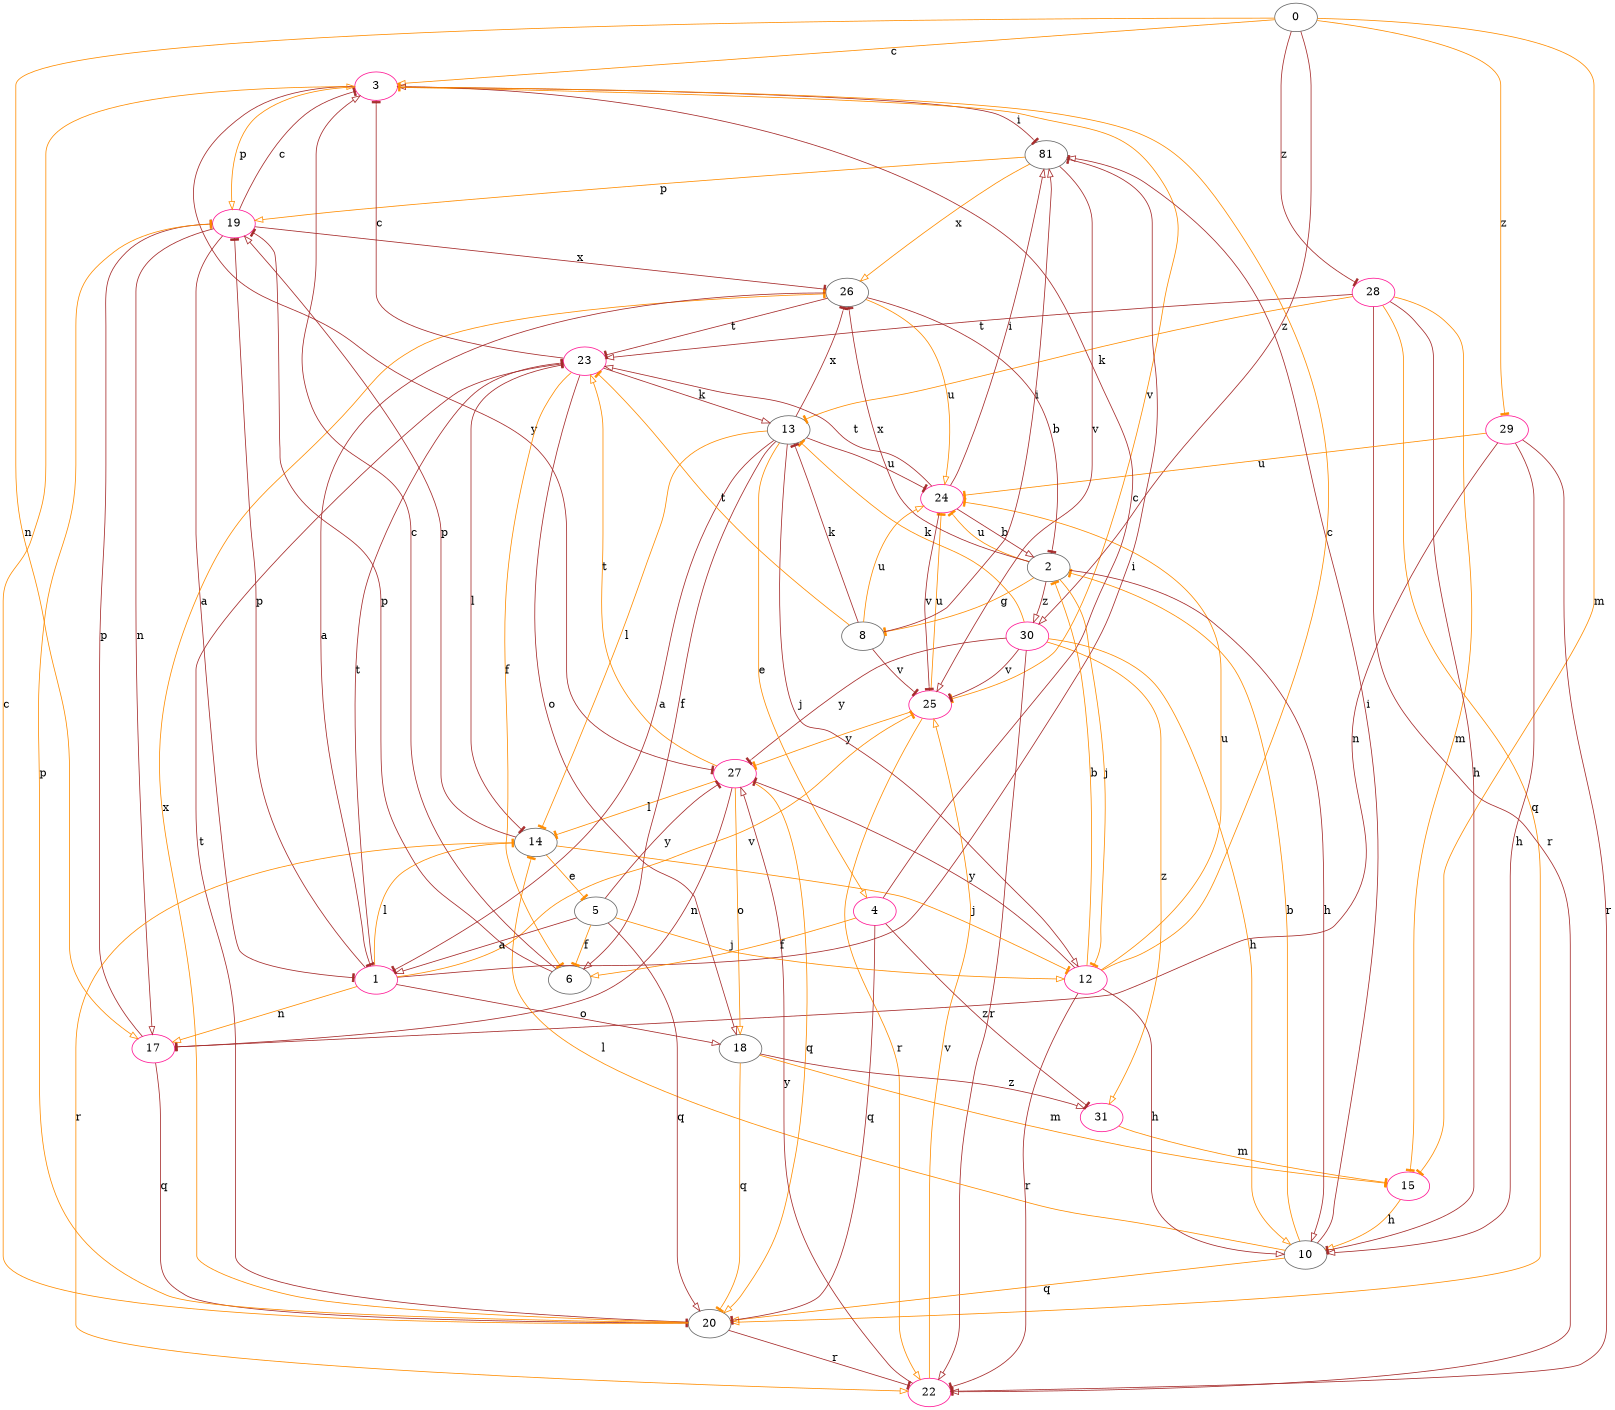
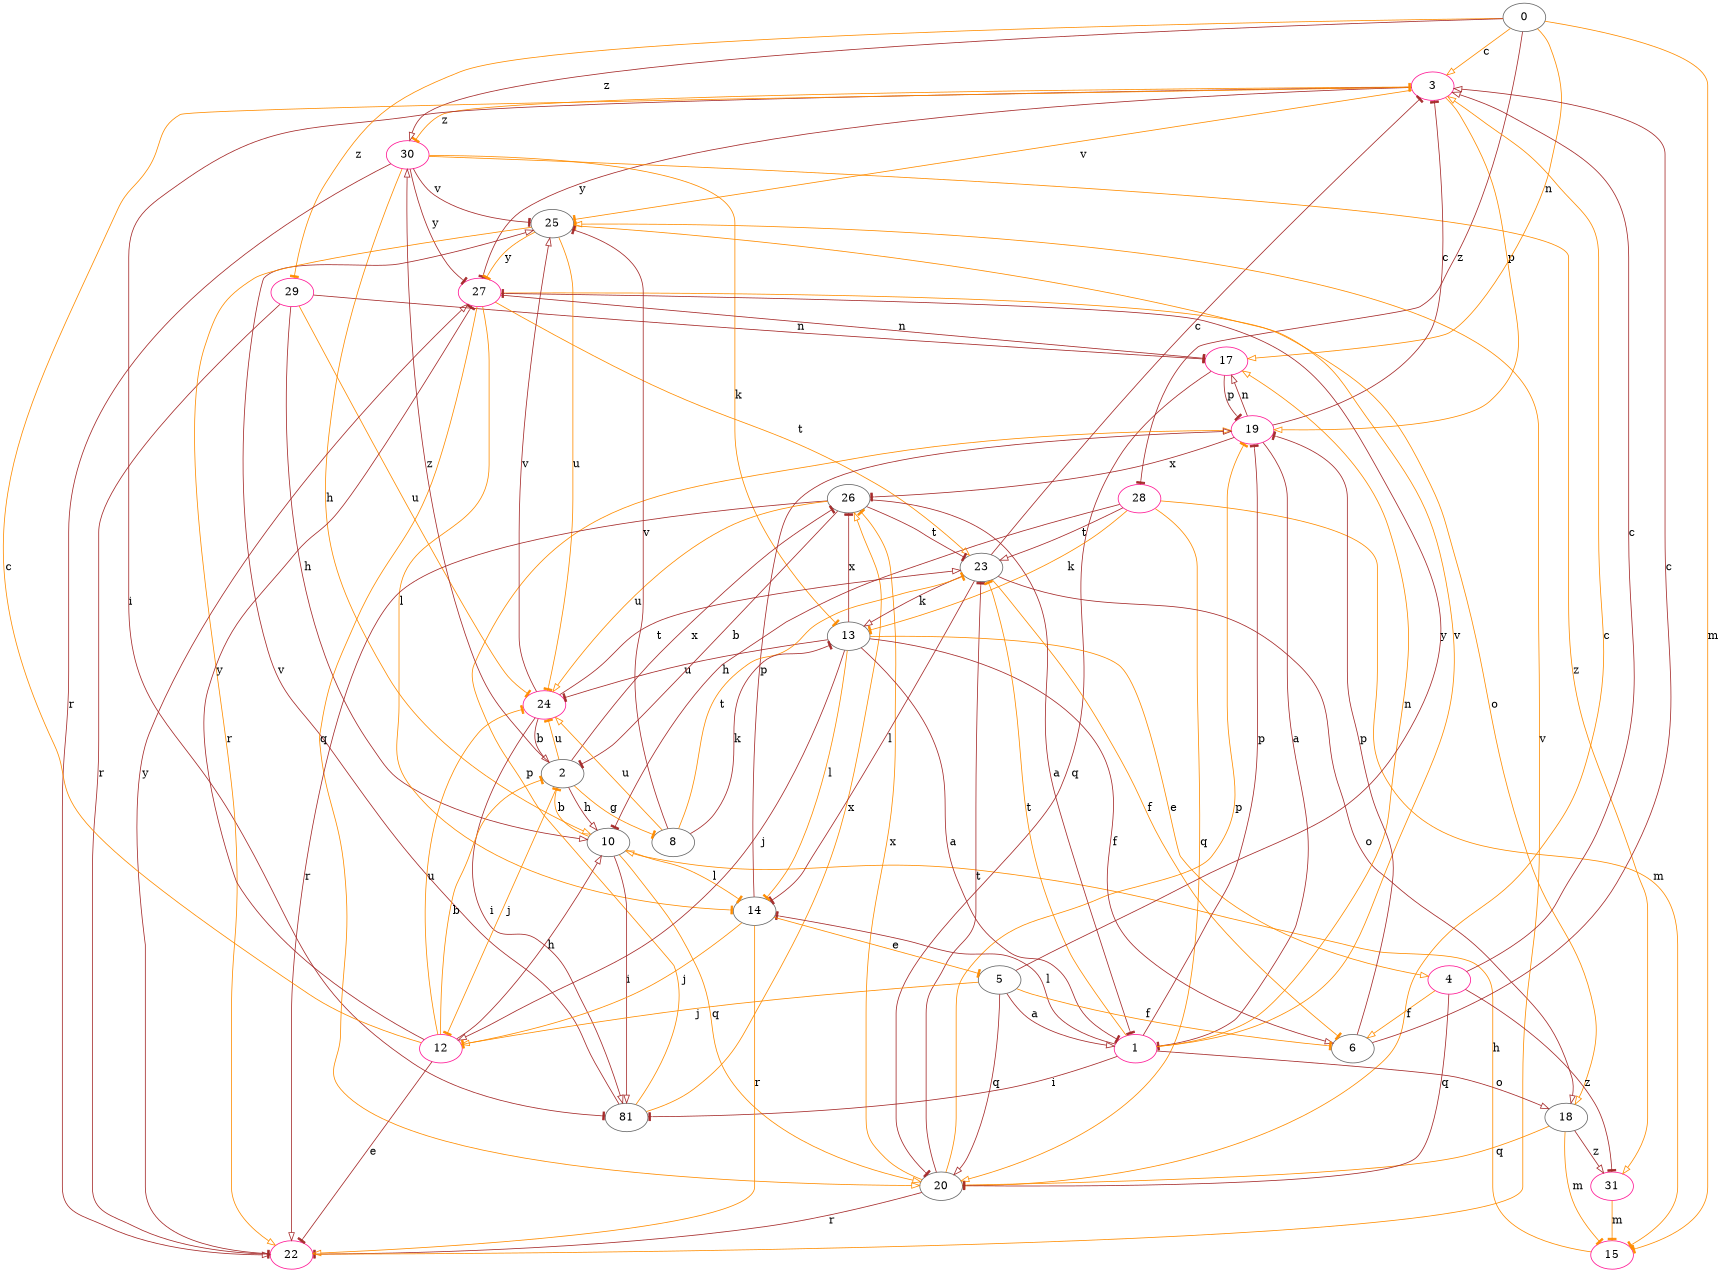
edge "3" -> "30": added, label "z"
node "23": color deeppink -> gray40
edge "8" -> "81": removed, label "i"
edge "24" -> "25": arrowhead tee -> onormal
edge "1" -> "23": color brown -> darkorange
node "25": color deeppink -> gray40
edge "1" -> "14": color darkorange -> brown
edge "28" -> "22": now "26" -> "22"
edge "12" -> "22": label "r" -> "e"
